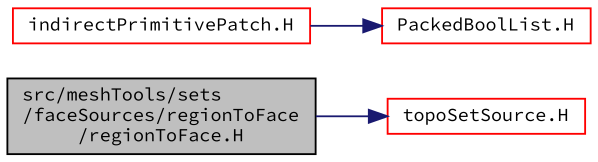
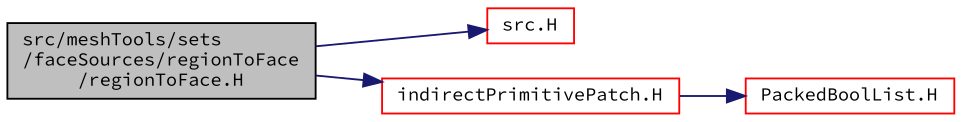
edge "src/meshTools/sets /faceSources/regionToFace /regionToFace.H" -> "indirectPrimitivePatch.H": added
node "topoSetSource.H": label "topoSetSource.H" -> "src.H"
